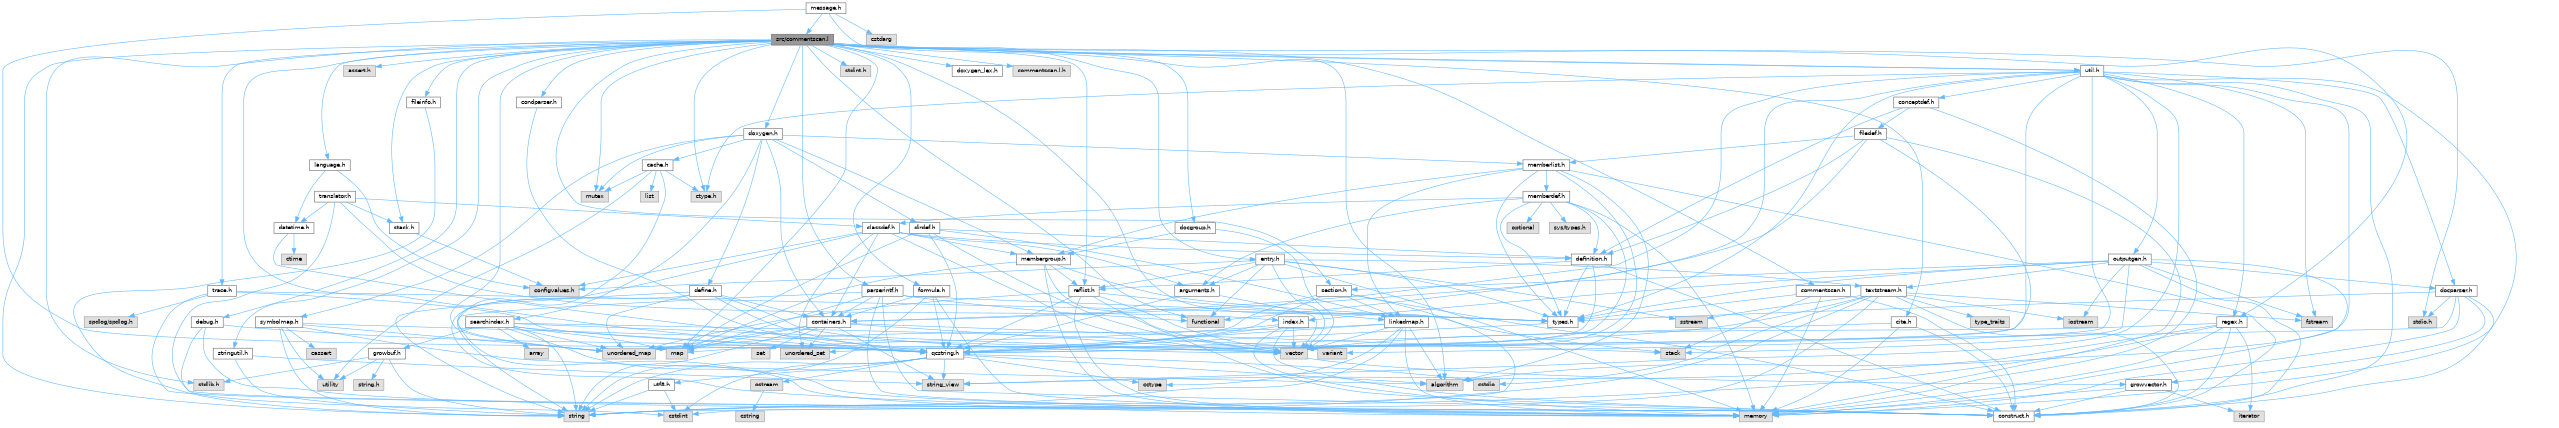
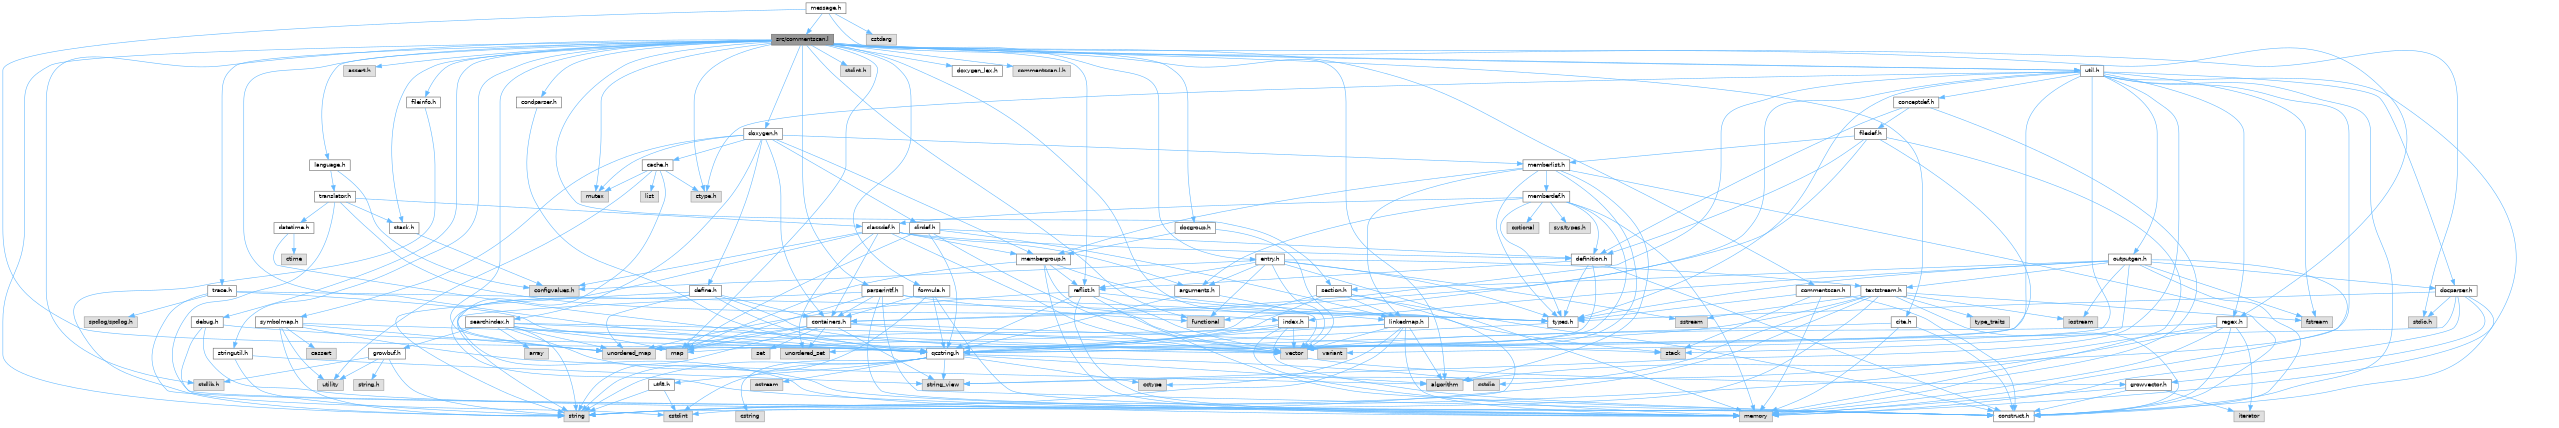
edge "language.h" -> "datetime.h": now "language.h" -> "translator.h"
edge "ostream" -> "cstring": now "qcstring.h" -> "cstring"
